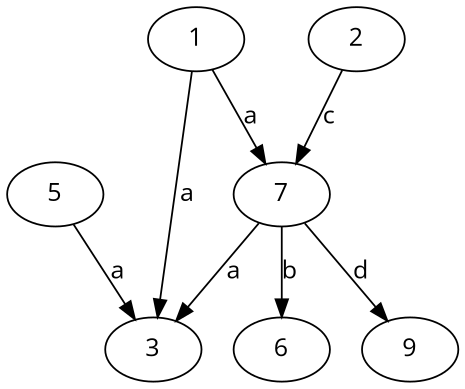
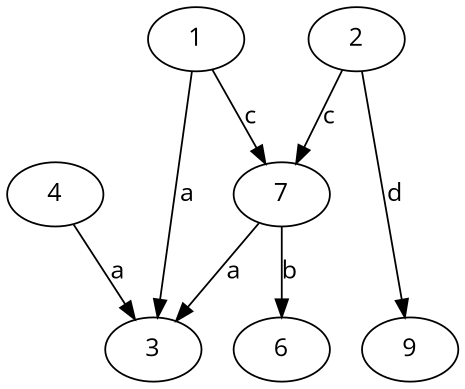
edge "1" -> "7": label "a" -> "c"
node "5": label "5" -> "4"
edge "7" -> "9": now "2" -> "9"
